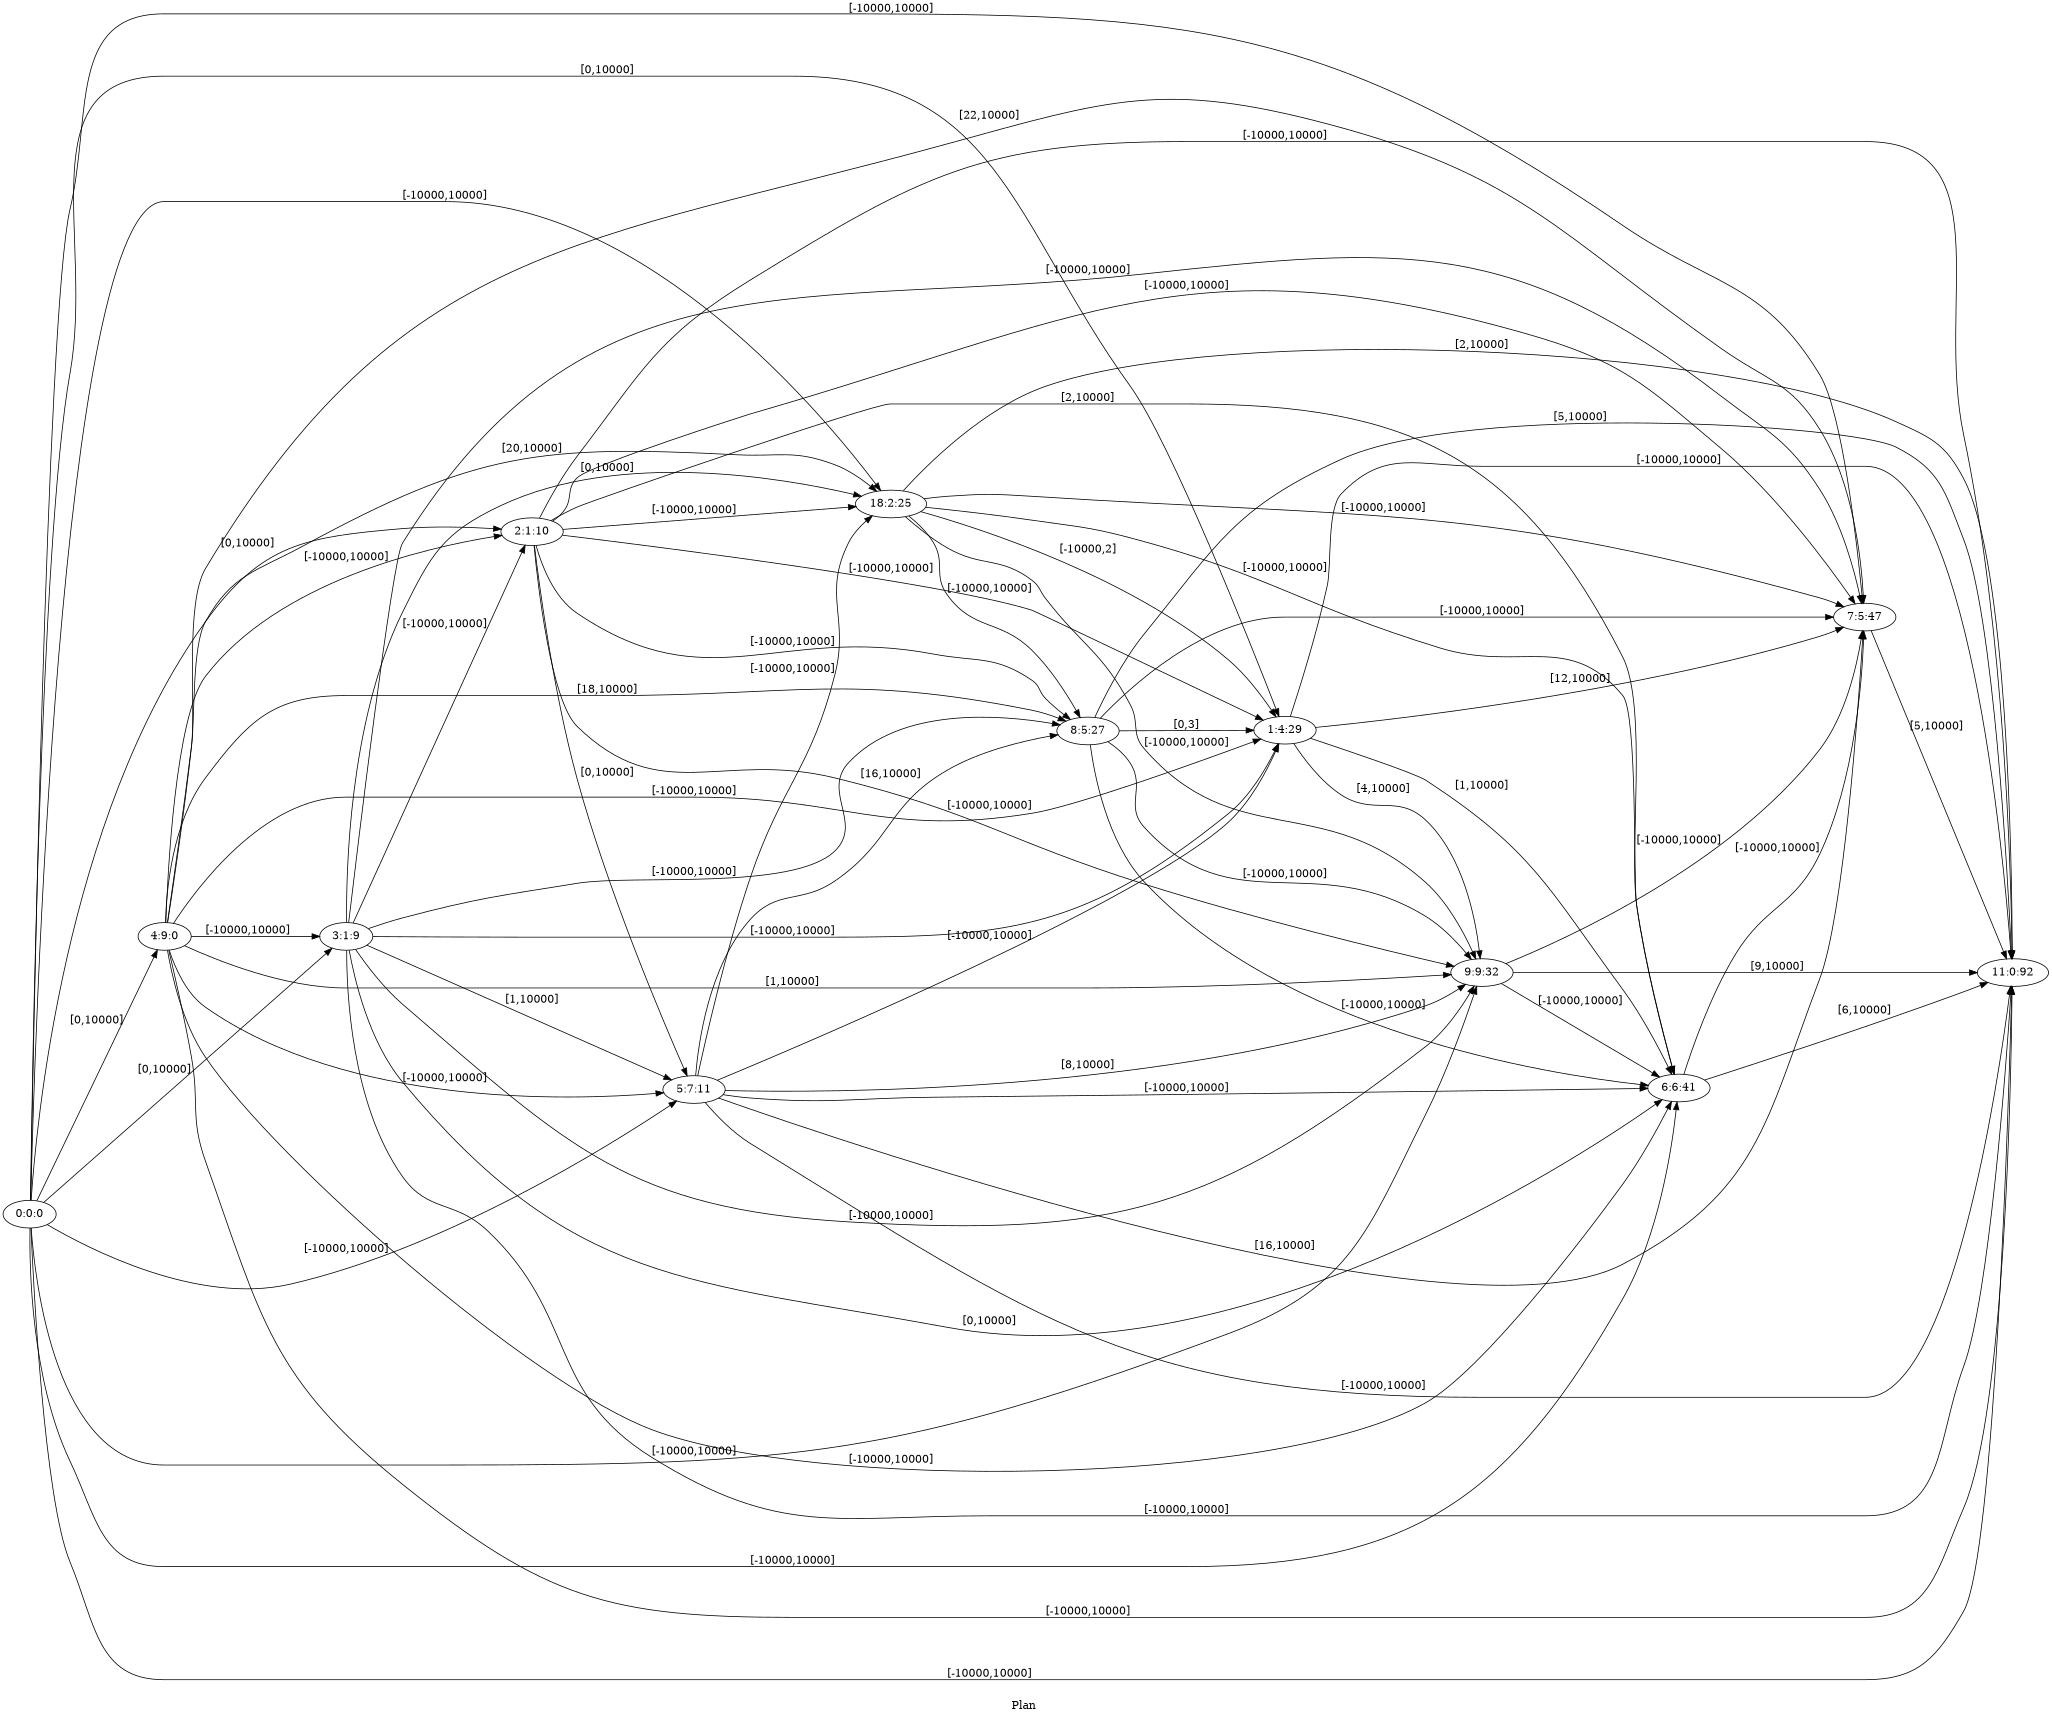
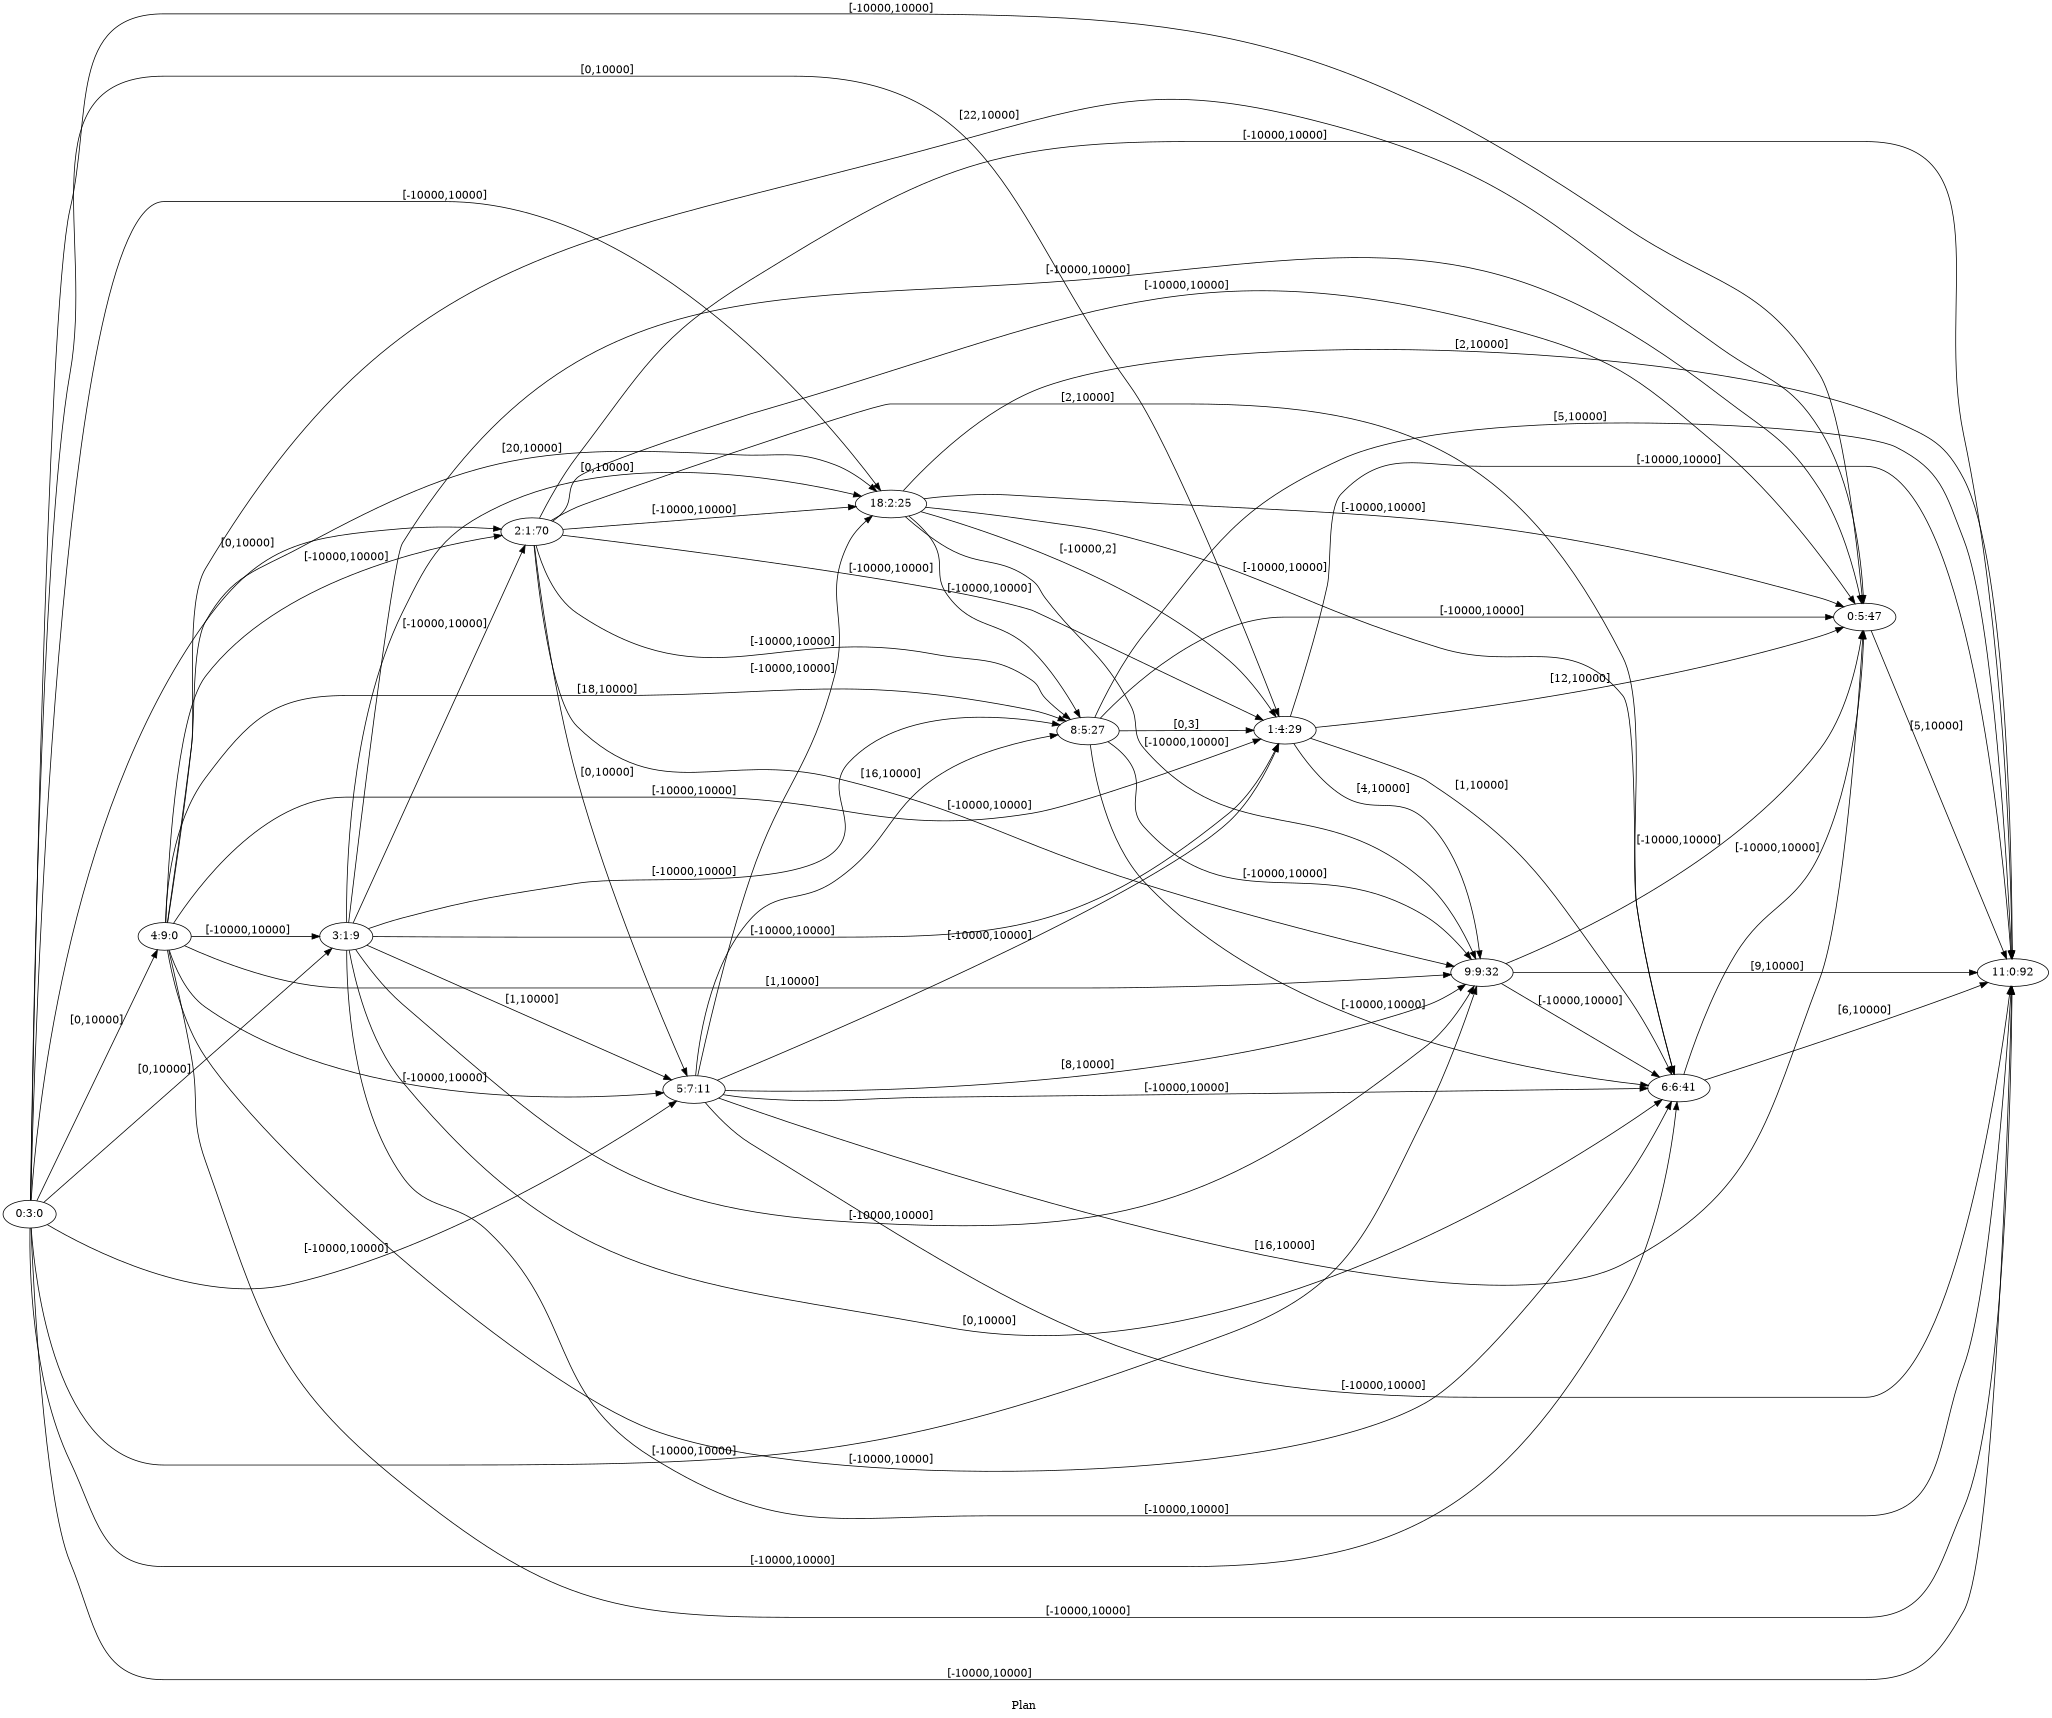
node "2:1:10": label "2:1:10" -> "2:1:70"
node "7:5:47": label "7:5:47" -> "0:5:47"
node "0:0:0": label "0:0:0" -> "0:3:0"
